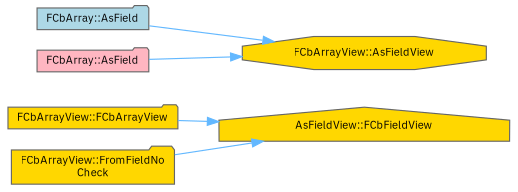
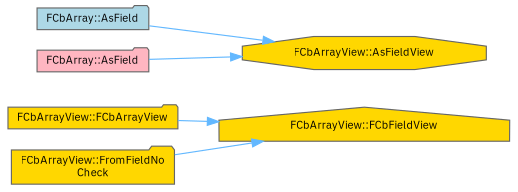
node "AsFieldView::FCbFieldView": label "AsFieldView::FCbFieldView" -> "FCbArrayView::FCbFieldView"
